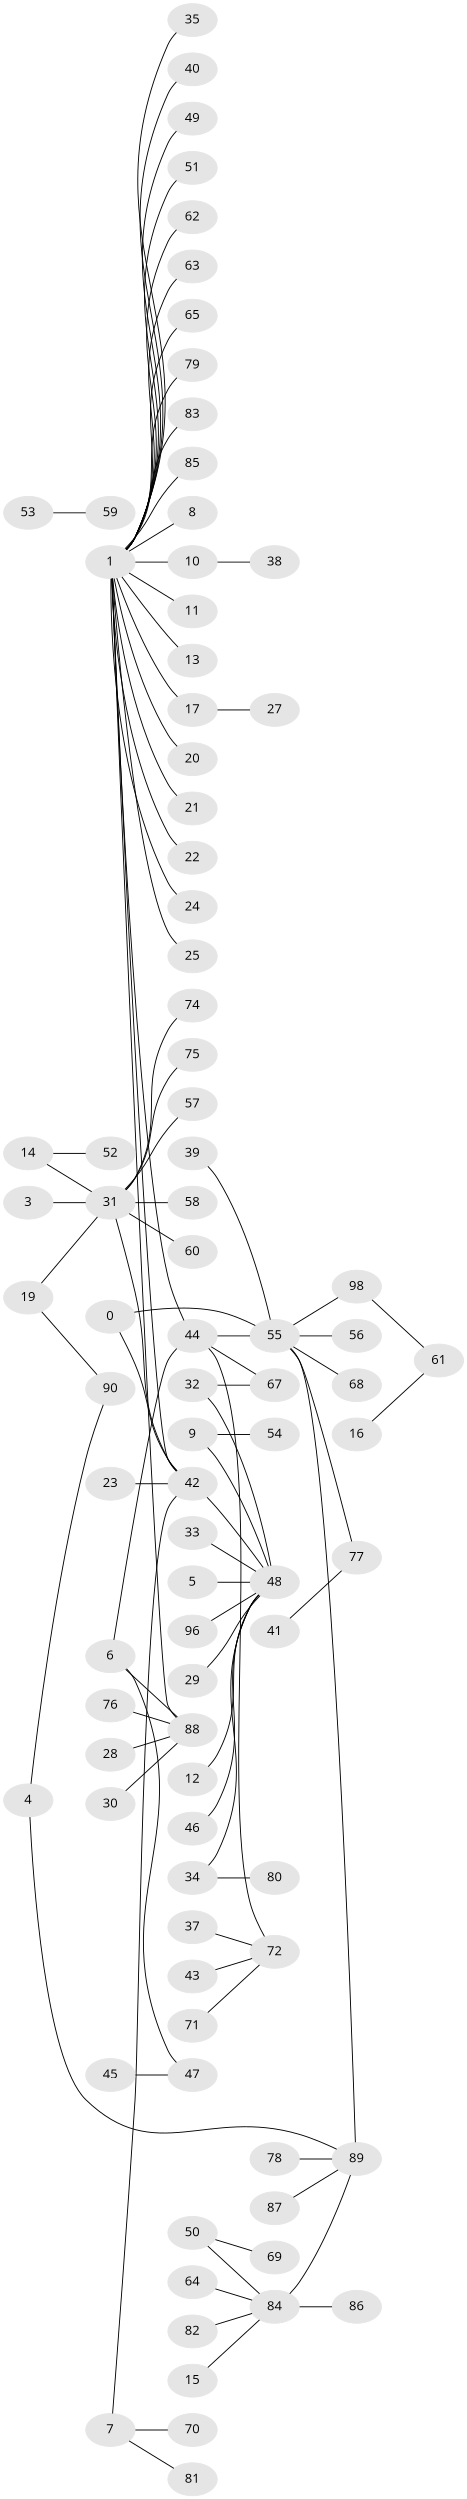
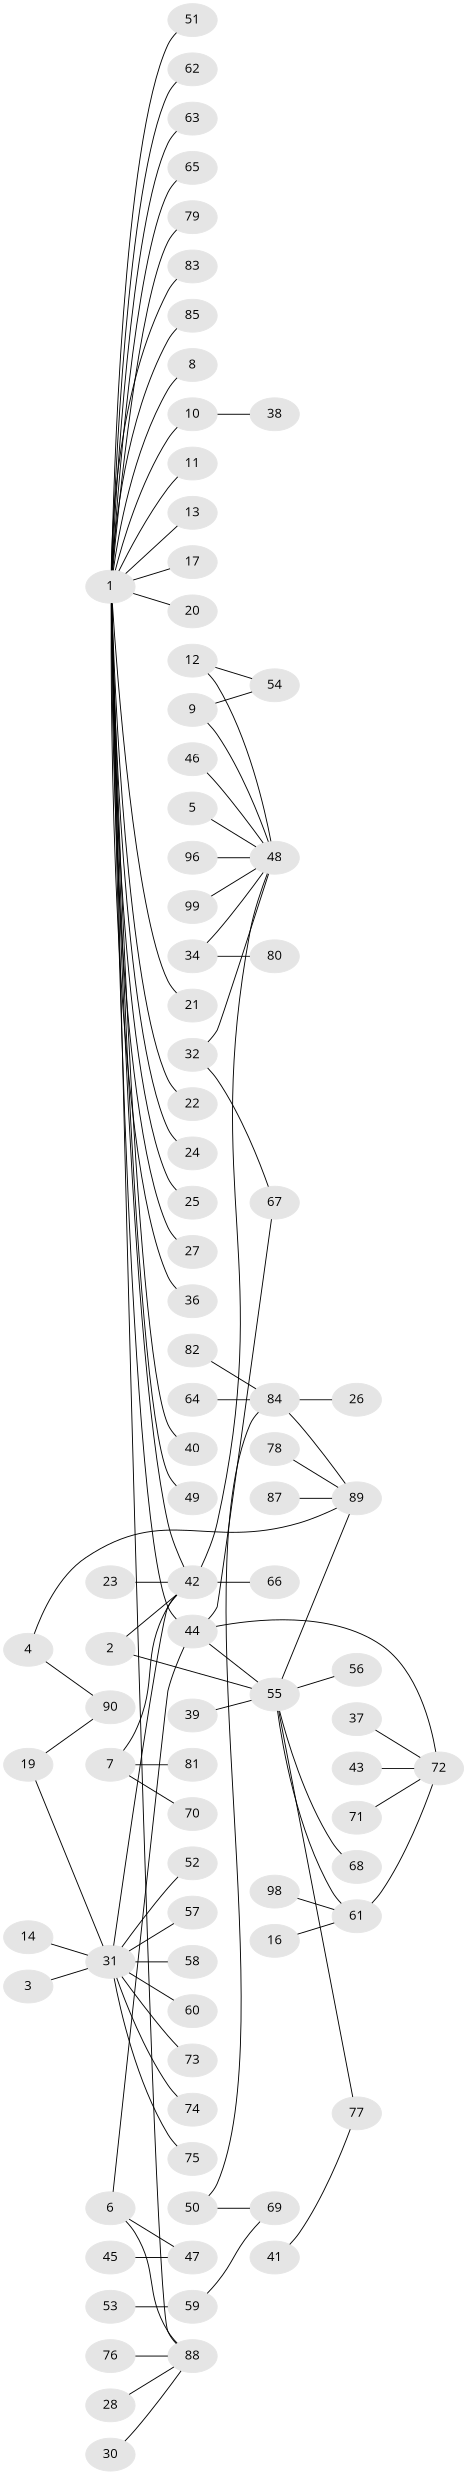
node "35": label "35" -> "36"
edge "12" -- "54": added
edge "17" -- "27": now "1" -- "27"
edge "14" -- "52": now "31" -- "52"
edge "98" -- "55": now "61" -- "55"
node "0": label "0" -> "2"
node "33": removed
node "66": added
node "29": label "29" -> "99"
edge "72" -- "61": added
node "73": added
edge "69" -- "59": added
node "86": label "86" -> "26"
node "15": removed
